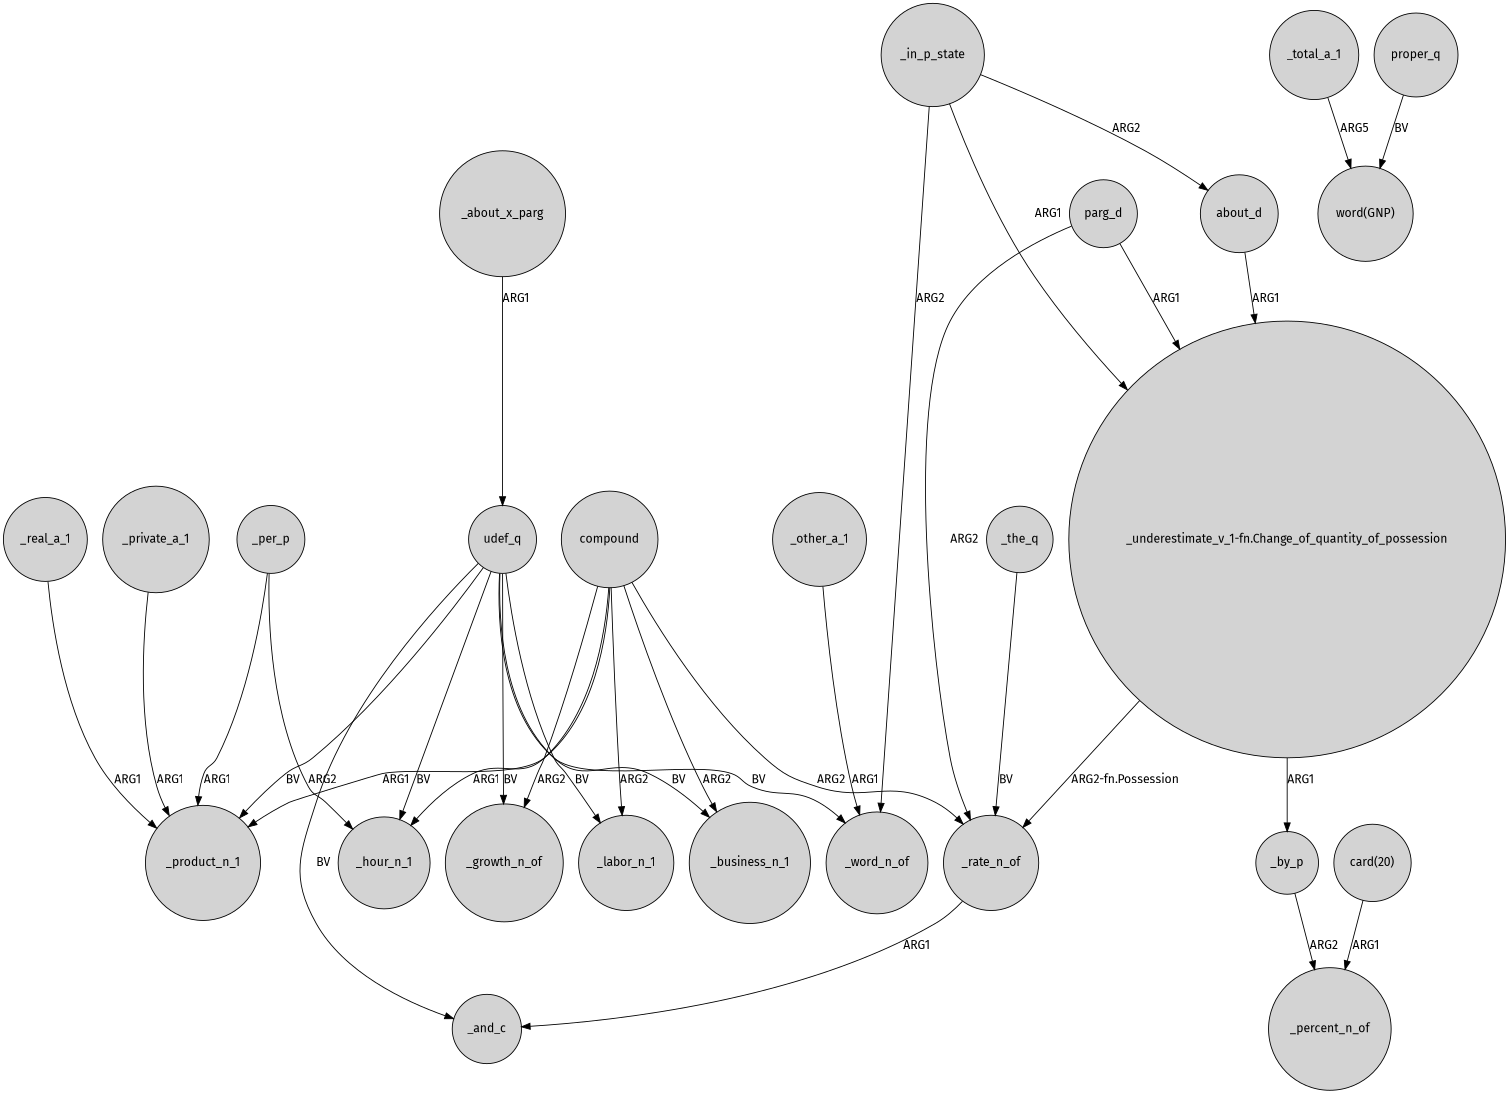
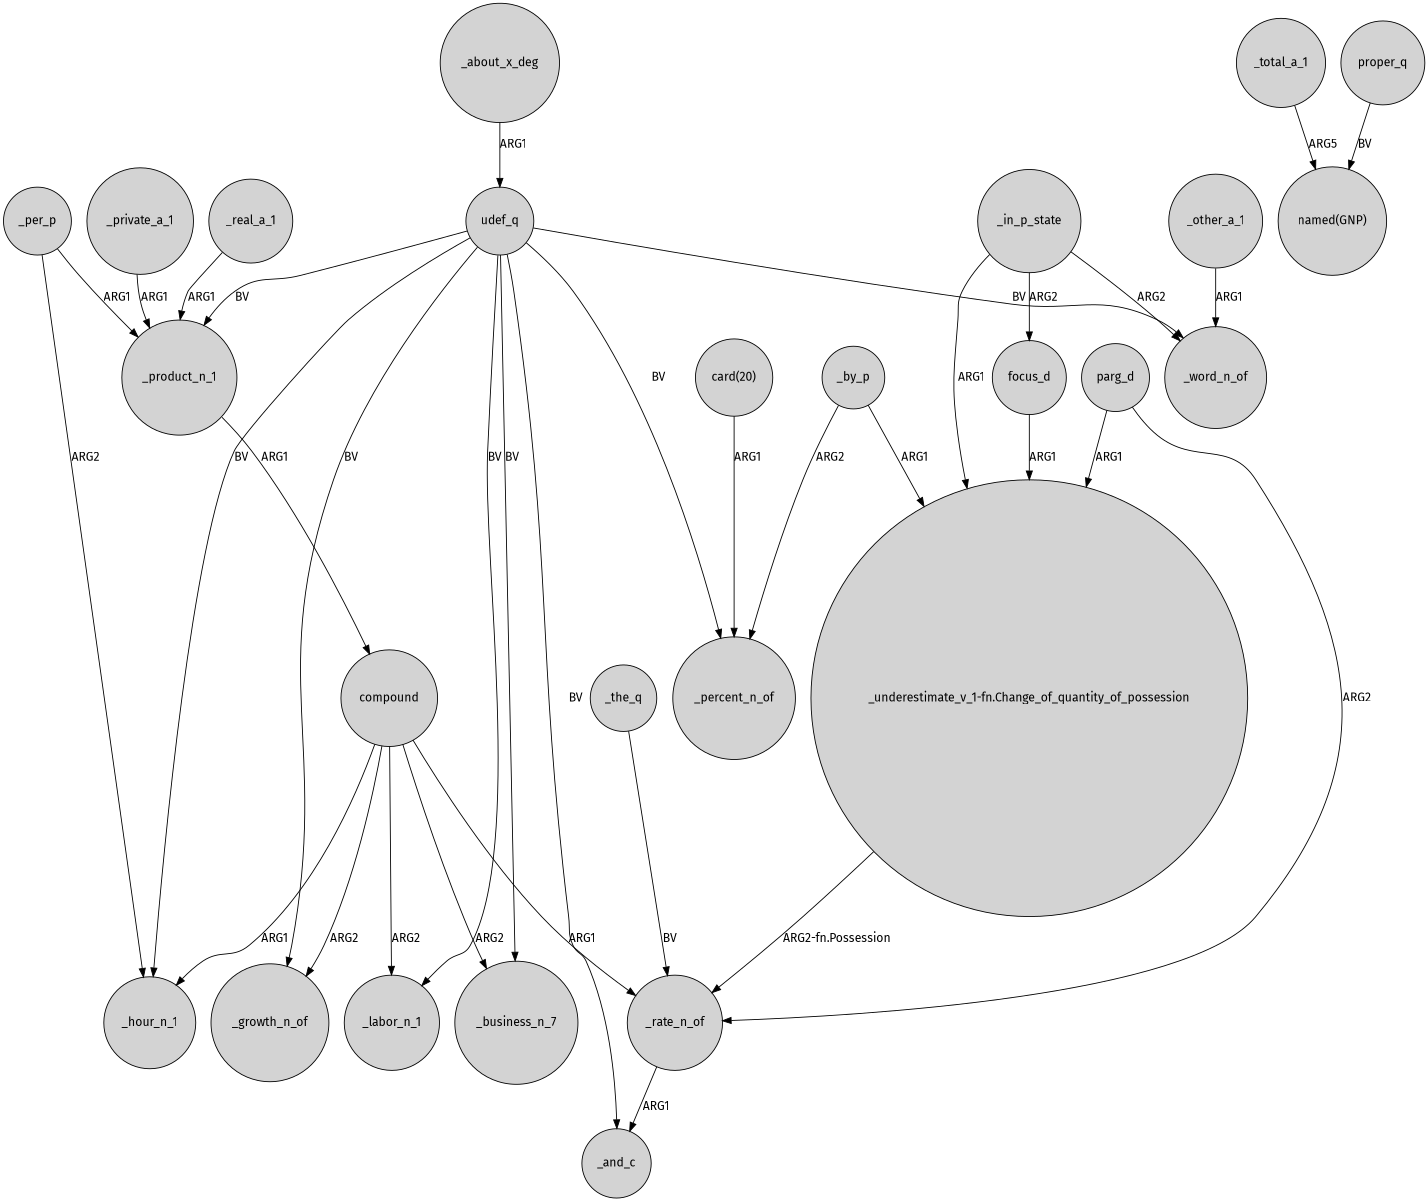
node "_about_x_parg": label "_about_x_parg" -> "_about_x_deg"
node "about_d": label "about_d" -> "focus_d"
node "word(GNP)": label "word(GNP)" -> "named(GNP)"
edge "udef_q" -> "_percent_n_of": added, label "BV"
edge "compound" -> "_product_n_1": reversed
edge "compound" -> "_rate_n_of": label "ARG2" -> "ARG1"
edge "_underestimate_v_1-fn.Change_of_quantity_of_possession" -> "_by_p": reversed
node "_business_n_1": label "_business_n_1" -> "_business_n_7"
